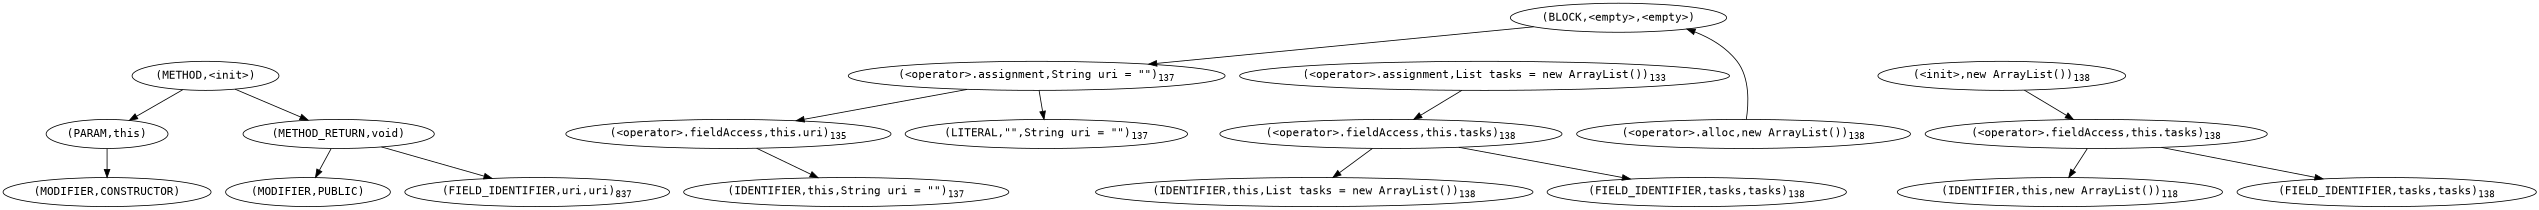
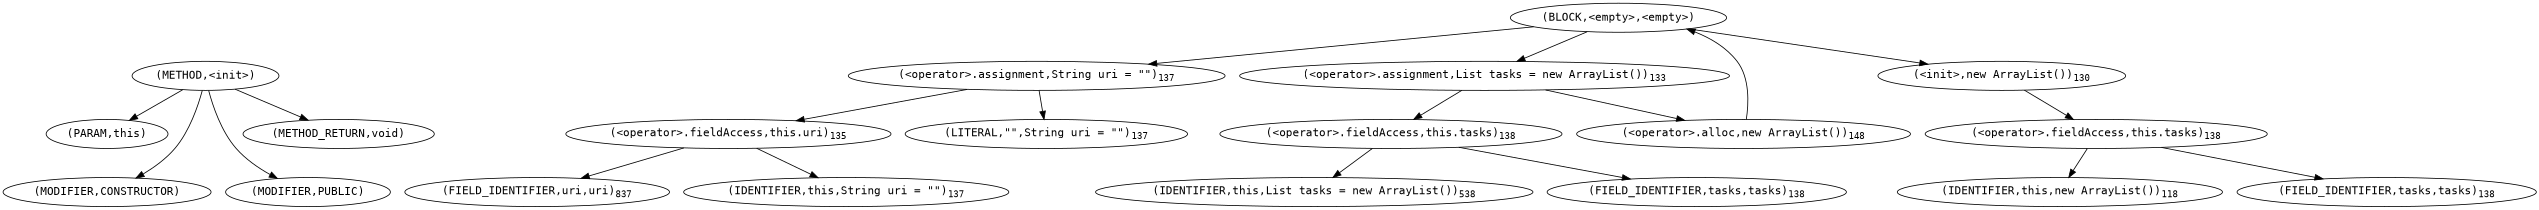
edge "(BLOCK,<empty>,<empty>)" -> "(<operator>.assignment,List tasks = new ArrayList())": added
edge "(BLOCK,<empty>,<empty>)" -> "(<init>,new ArrayList())": added
node "(<init>,new ArrayList())": text "138" -> "130"
edge "(<operator>.assignment,List tasks = new ArrayList())" -> "(<operator>.alloc,new ArrayList())": added
node "(<operator>.alloc,new ArrayList())": text "138" -> "148"
edge "(PARAM,this)" -> "(MODIFIER,CONSTRUCTOR)": now "(METHOD,<init>)" -> "(MODIFIER,CONSTRUCTOR)"
edge "(METHOD_RETURN,void)" -> "(MODIFIER,PUBLIC)": now "(METHOD,<init>)" -> "(MODIFIER,PUBLIC)"
edge "(METHOD_RETURN,void)" -> "(FIELD_IDENTIFIER,uri,uri)": now "(<operator>.fieldAccess,this.uri)" -> "(FIELD_IDENTIFIER,uri,uri)"
node "(IDENTIFIER,this,List tasks = new ArrayList())": text "138" -> "538"
